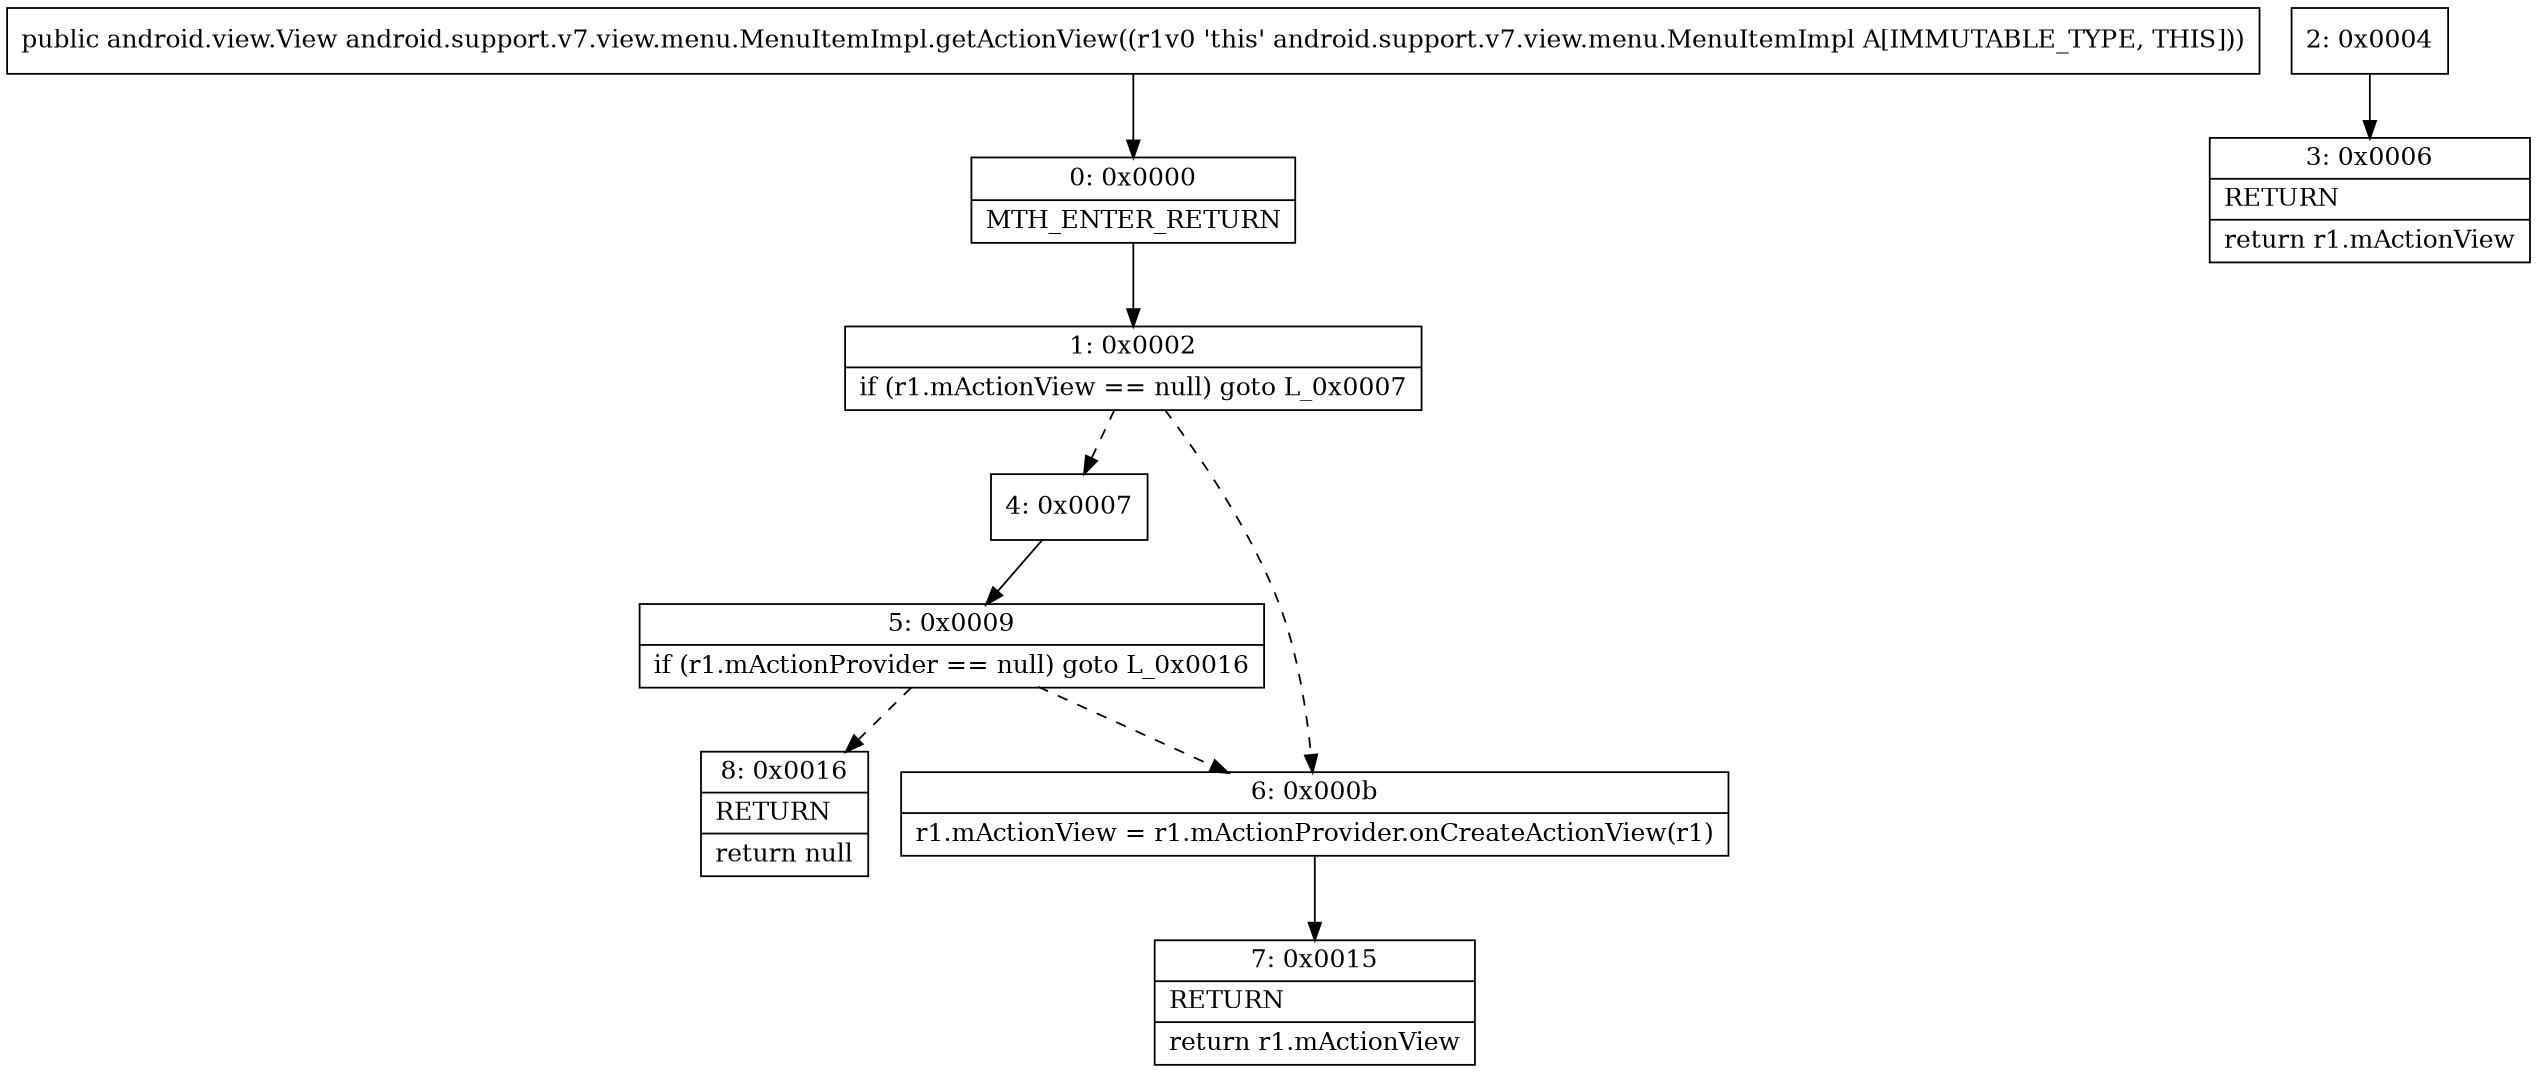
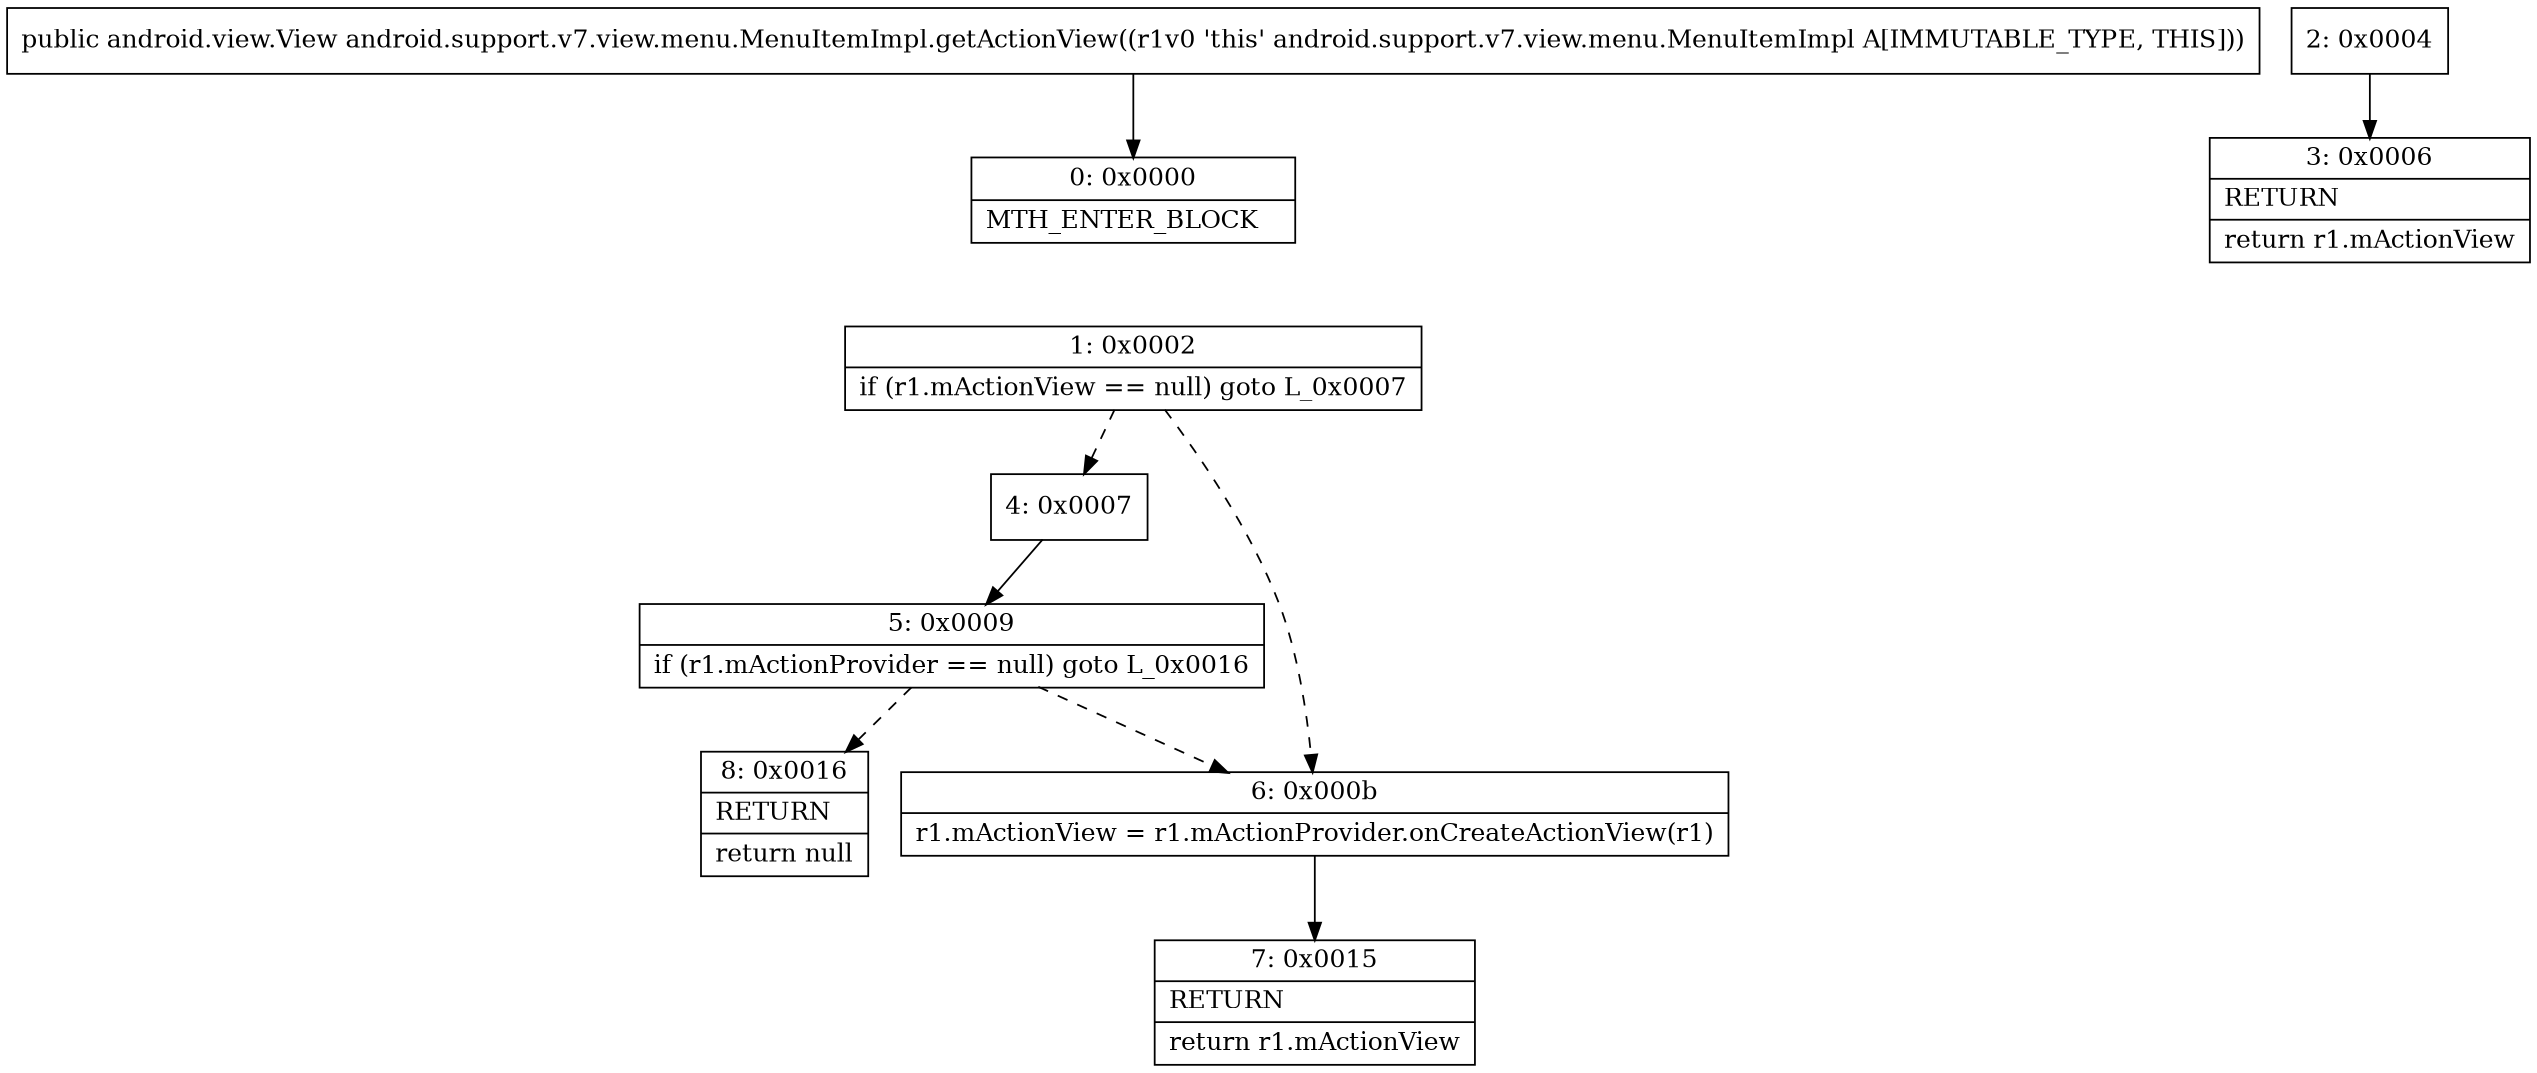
node "0: 0x0000": text "MTH_ENTER_RETURN" -> "MTH_ENTER_BLOCK"
edge "0: 0x0000" -> "1: 0x0002": removed
